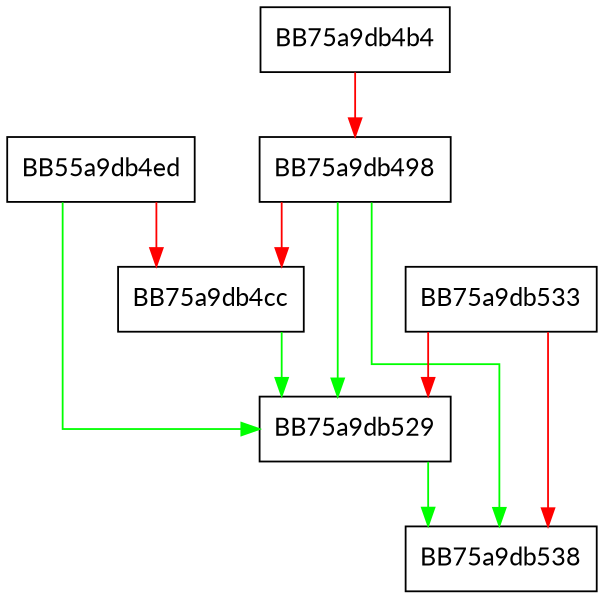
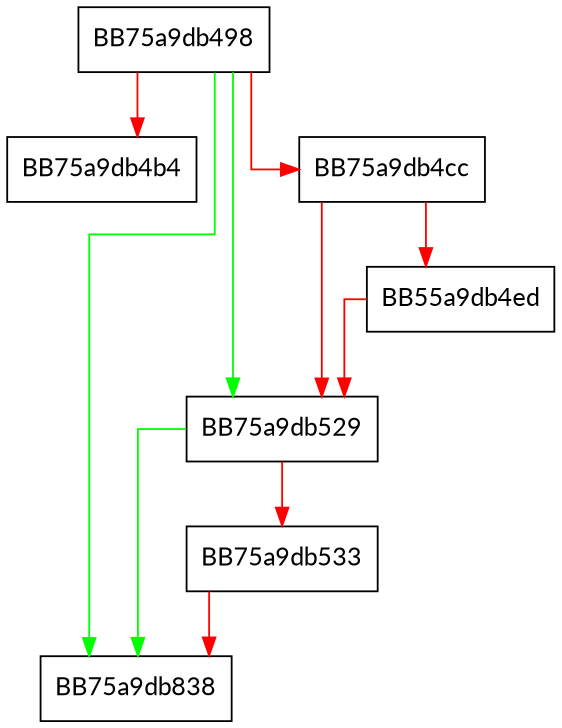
edge "BB75a9db4b4" -> "BB75a9db498": reversed
edge "BB55a9db4ed" -> "BB75a9db4cc": reversed
edge "BB75a9db533" -> "BB75a9db529": reversed
edge "BB75a9db4cc" -> "BB75a9db529": color green -> red
edge "BB55a9db4ed" -> "BB75a9db529": color green -> red
node "BB75a9db538": label "BB75a9db538" -> "BB75a9db838"
